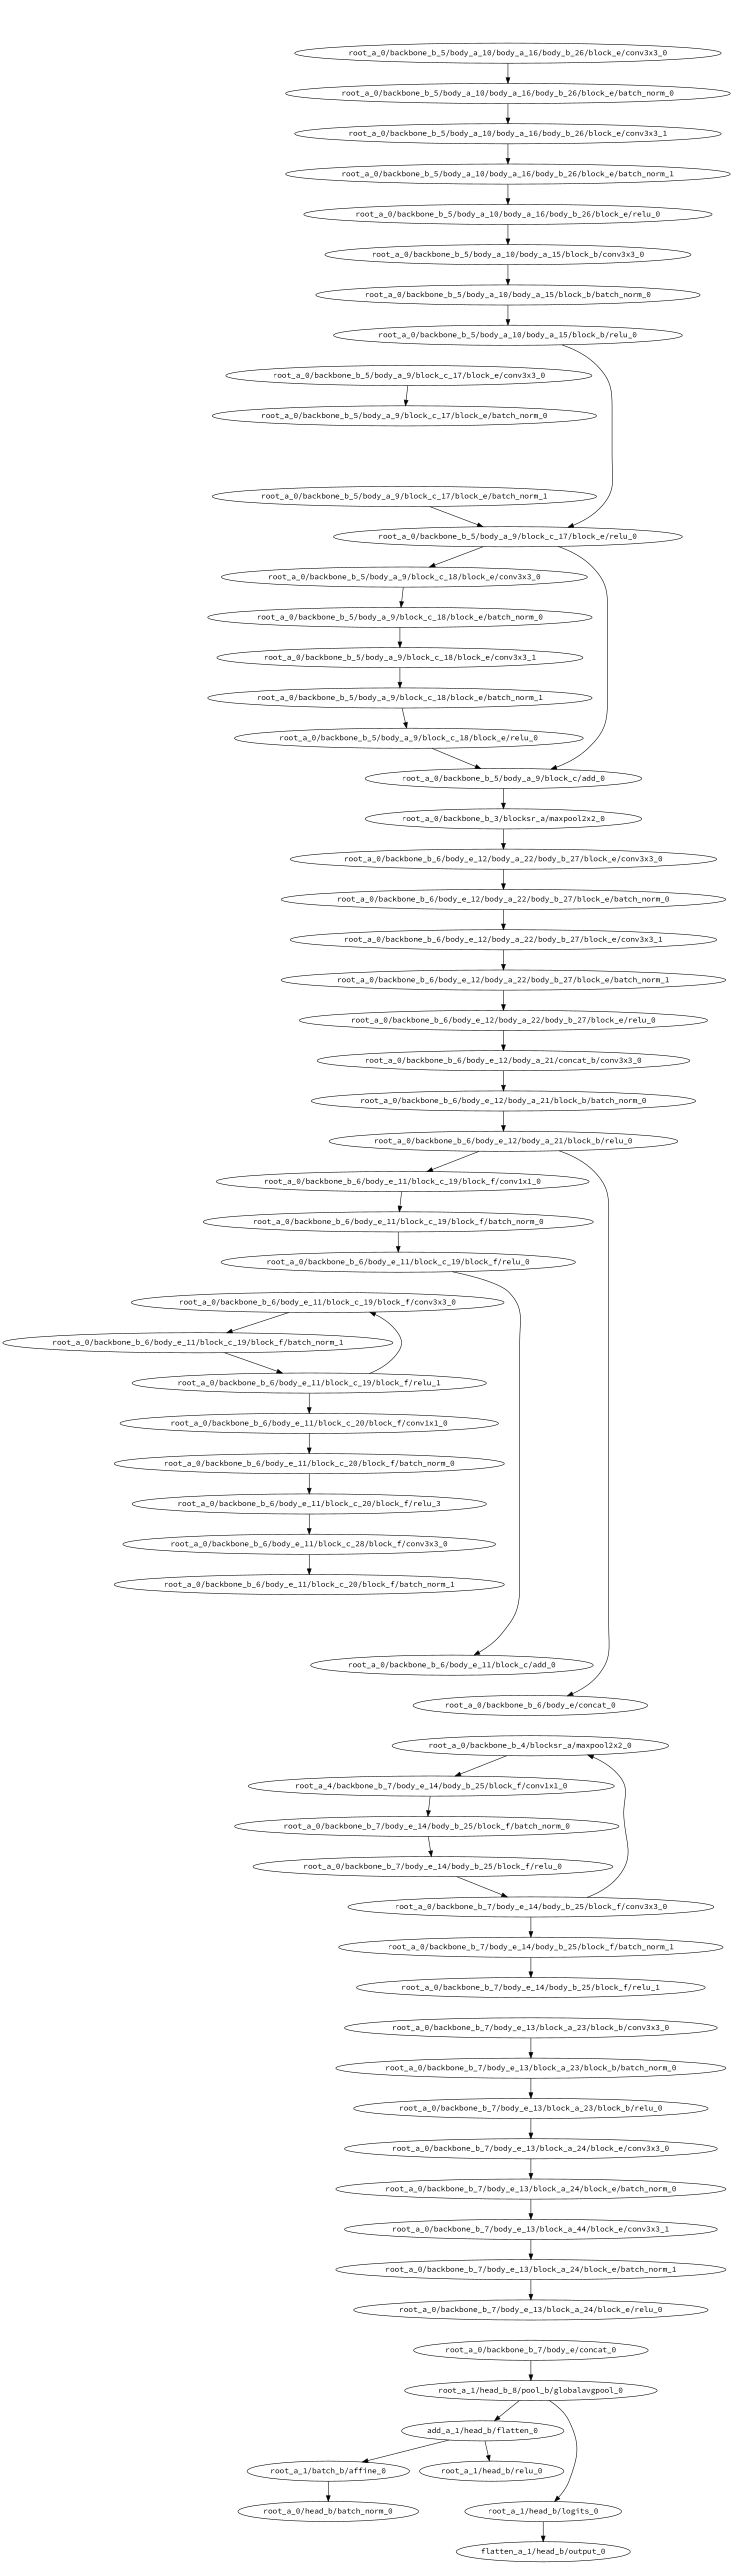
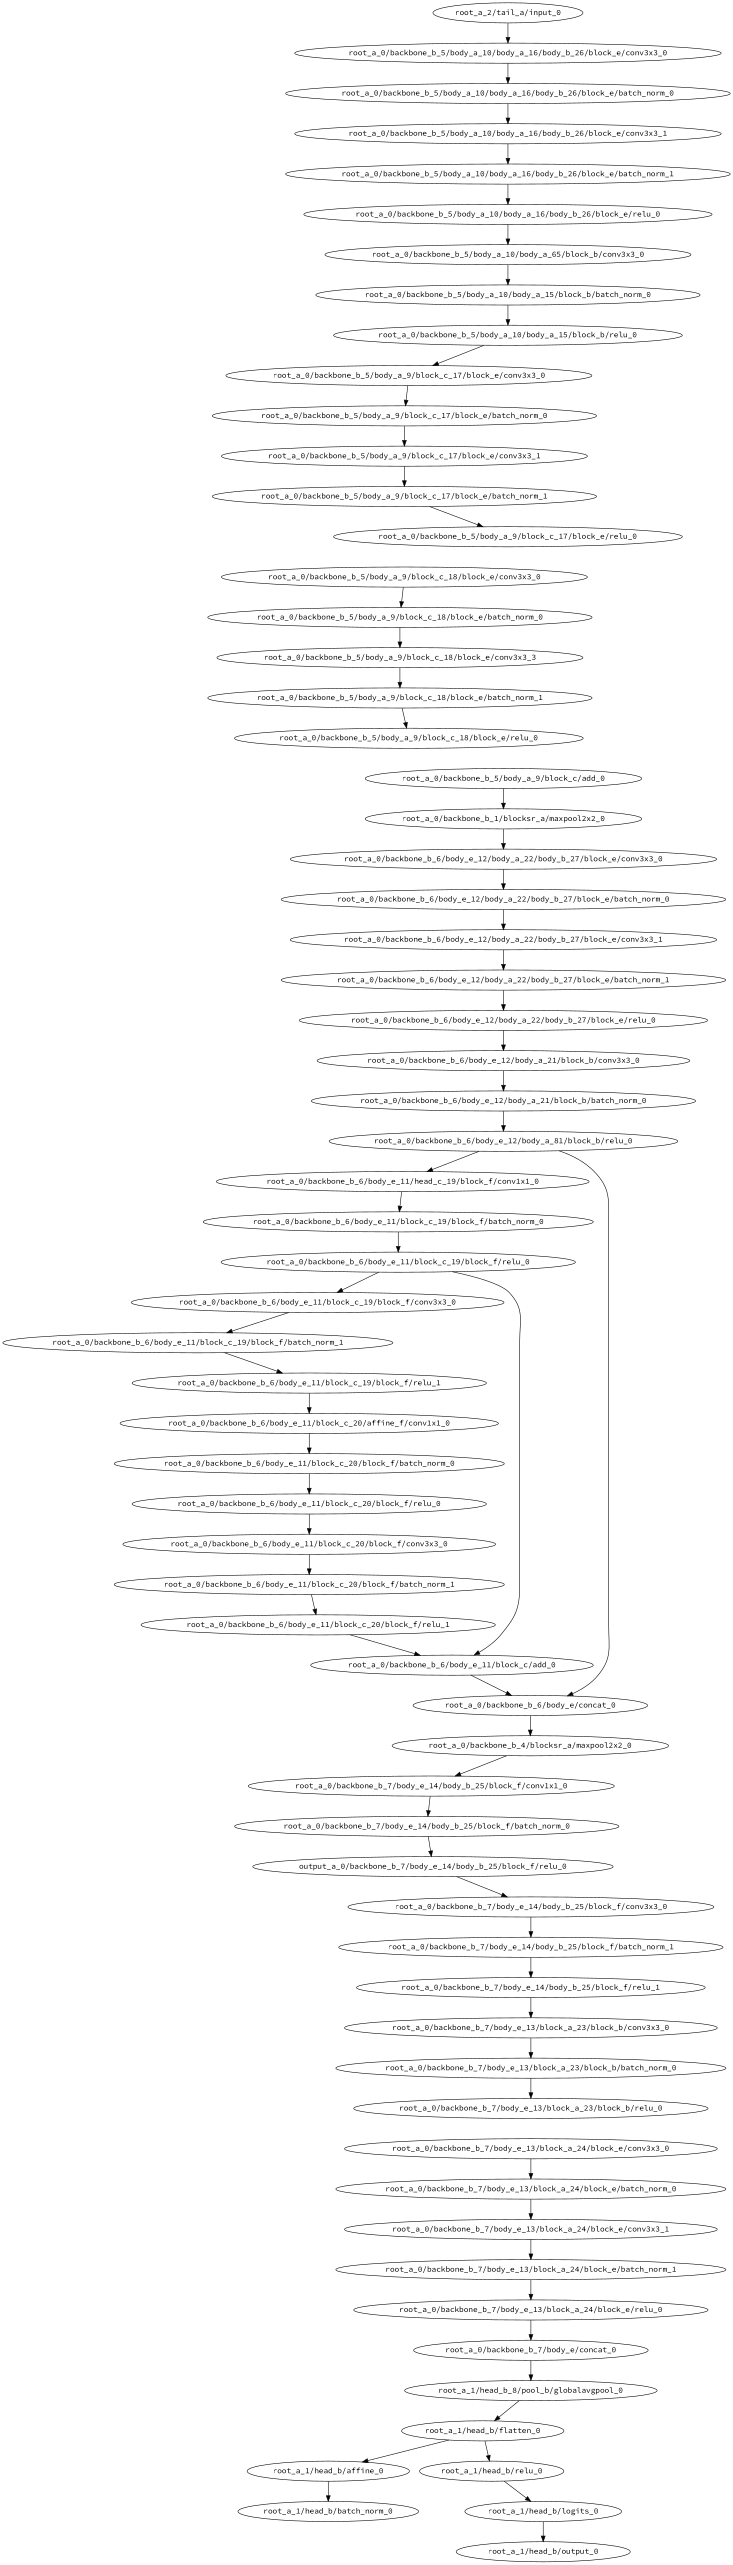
node "root_a_2/tail_a/input_0": added
node "root_a_0/backbone_b_5/body_a_10/body_a_15/block_b/conv3x3_0": label "root_a_0/backbone_b_5/body_a_10/body_a_15/block_b/conv3x3_0" -> "root_a_0/backbone_b_5/body_a_10/body_a_65/block_b/conv3x3_0"
edge "root_a_0/backbone_b_5/body_a_10/body_a_15/block_b/relu_0" -> "root_a_0/backbone_b_5/body_a_9/block_c_17/block_e/relu_0": now "root_a_0/backbone_b_5/body_a_10/body_a_15/block_b/relu_0" -> "root_a_0/backbone_b_5/body_a_9/block_c_17/block_e/conv3x3_0"
node "root_a_0/backbone_b_5/body_a_9/block_c_17/block_e/conv3x3_1": added
edge "root_a_0/backbone_b_5/body_a_9/block_c_17/block_e/relu_0" -> "root_a_0/backbone_b_5/body_a_9/block_c_18/block_e/conv3x3_0": removed
edge "root_a_0/backbone_b_5/body_a_9/block_c_17/block_e/relu_0" -> "root_a_0/backbone_b_5/body_a_9/block_c/add_0": removed
node "root_a_0/backbone_b_5/body_a_9/block_c_18/block_e/conv3x3_1": label "root_a_0/backbone_b_5/body_a_9/block_c_18/block_e/conv3x3_1" -> "root_a_0/backbone_b_5/body_a_9/block_c_18/block_e/conv3x3_3"
edge "root_a_0/backbone_b_5/body_a_9/block_c_18/block_e/relu_0" -> "root_a_0/backbone_b_5/body_a_9/block_c/add_0": removed
node "root_a_0/backbone_b_3/blocksr_a/maxpool2x2_0": label "root_a_0/backbone_b_3/blocksr_a/maxpool2x2_0" -> "root_a_0/backbone_b_1/blocksr_a/maxpool2x2_0"
node "root_a_0/backbone_b_6/body_e_12/body_a_21/concat_b/conv3x3_0": label "root_a_0/backbone_b_6/body_e_12/body_a_21/concat_b/conv3x3_0" -> "root_a_0/backbone_b_6/body_e_12/body_a_21/block_b/conv3x3_0"
node "root_a_0/backbone_b_6/body_e_12/body_a_21/block_b/relu_0": label "root_a_0/backbone_b_6/body_e_12/body_a_21/block_b/relu_0" -> "root_a_0/backbone_b_6/body_e_12/body_a_81/block_b/relu_0"
node "root_a_0/backbone_b_6/body_e_11/block_c_19/block_f/conv1x1_0": label "root_a_0/backbone_b_6/body_e_11/block_c_19/block_f/conv1x1_0" -> "root_a_0/backbone_b_6/body_e_11/head_c_19/block_f/conv1x1_0"
edge "root_a_0/backbone_b_6/body_e_11/block_c_19/block_f/relu_1" -> "root_a_0/backbone_b_6/body_e_11/block_c_19/block_f/conv3x3_0": now "root_a_0/backbone_b_6/body_e_11/block_c_19/block_f/relu_0" -> "root_a_0/backbone_b_6/body_e_11/block_c_19/block_f/conv3x3_0"
node "root_a_0/backbone_b_6/body_e_11/block_c_20/block_f/conv1x1_0": label "root_a_0/backbone_b_6/body_e_11/block_c_20/block_f/conv1x1_0" -> "root_a_0/backbone_b_6/body_e_11/block_c_20/affine_f/conv1x1_0"
node "root_a_0/backbone_b_6/body_e_11/block_c_20/block_f/relu_3": label "root_a_0/backbone_b_6/body_e_11/block_c_20/block_f/relu_3" -> "root_a_0/backbone_b_6/body_e_11/block_c_20/block_f/relu_0"
node "root_a_0/backbone_b_6/body_e_11/block_c_28/block_f/conv3x3_0": label "root_a_0/backbone_b_6/body_e_11/block_c_28/block_f/conv3x3_0" -> "root_a_0/backbone_b_6/body_e_11/block_c_20/block_f/conv3x3_0"
node "root_a_0/backbone_b_6/body_e_11/block_c_20/block_f/relu_1": added
edge "root_a_0/backbone_b_6/body_e_11/block_c/add_0" -> "root_a_0/backbone_b_6/body_e/concat_0": added
node "root_a_4/backbone_b_7/body_e_14/body_b_25/block_f/conv1x1_0": label "root_a_4/backbone_b_7/body_e_14/body_b_25/block_f/conv1x1_0" -> "root_a_0/backbone_b_7/body_e_14/body_b_25/block_f/conv1x1_0"
edge "root_a_0/backbone_b_7/body_e_14/body_b_25/block_f/conv3x3_0" -> "root_a_0/backbone_b_4/blocksr_a/maxpool2x2_0": now "root_a_0/backbone_b_6/body_e/concat_0" -> "root_a_0/backbone_b_4/blocksr_a/maxpool2x2_0"
node "root_a_0/backbone_b_7/body_e_14/body_b_25/block_f/relu_0": label "root_a_0/backbone_b_7/body_e_14/body_b_25/block_f/relu_0" -> "output_a_0/backbone_b_7/body_e_14/body_b_25/block_f/relu_0"
edge "root_a_0/backbone_b_7/body_e_14/body_b_25/block_f/relu_1" -> "root_a_0/backbone_b_7/body_e_13/block_a_23/block_b/conv3x3_0": added
edge "root_a_0/backbone_b_7/body_e_13/block_a_23/block_b/relu_0" -> "root_a_0/backbone_b_7/body_e_13/block_a_24/block_e/conv3x3_0": removed
node "root_a_0/backbone_b_7/body_e_13/block_a_44/block_e/conv3x3_1": label "root_a_0/backbone_b_7/body_e_13/block_a_44/block_e/conv3x3_1" -> "root_a_0/backbone_b_7/body_e_13/block_a_24/block_e/conv3x3_1"
edge "root_a_0/backbone_b_7/body_e_13/block_a_24/block_e/relu_0" -> "root_a_0/backbone_b_7/body_e/concat_0": added
node "add_a_1/head_b/flatten_0": label "add_a_1/head_b/flatten_0" -> "root_a_1/head_b/flatten_0"
edge "root_a_1/head_b_8/pool_b/globalavgpool_0" -> "root_a_1/head_b/logits_0": now "root_a_1/head_b/relu_0" -> "root_a_1/head_b/logits_0"
node "root_a_1/batch_b/affine_0": label "root_a_1/batch_b/affine_0" -> "root_a_1/head_b/affine_0"
node "root_a_0/head_b/batch_norm_0": label "root_a_0/head_b/batch_norm_0" -> "root_a_1/head_b/batch_norm_0"
node "flatten_a_1/head_b/output_0": label "flatten_a_1/head_b/output_0" -> "root_a_1/head_b/output_0"
